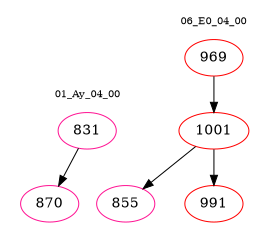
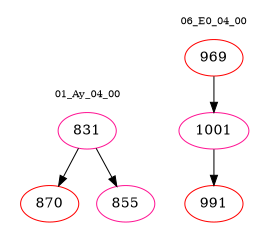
node "1001": color red -> deeppink
edge "1001" -> "855": now "831" -> "855"
node "870": color deeppink -> red
